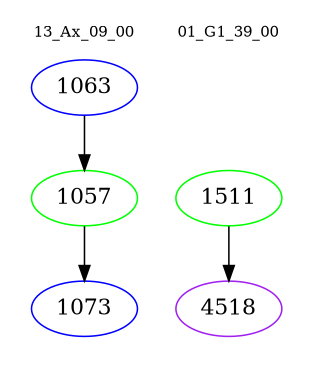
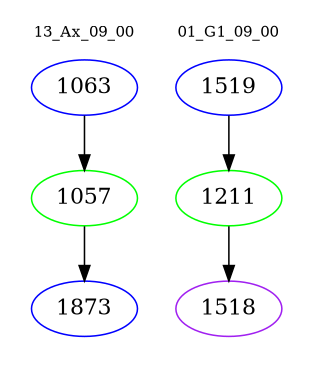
cluster "01_G1_39_00": label "01_G1_39_00" -> "01_G1_09_00"
node "1519": added
node "1511": label "1511" -> "1211"
node "1073": label "1073" -> "1873"
node "4518": label "4518" -> "1518"
